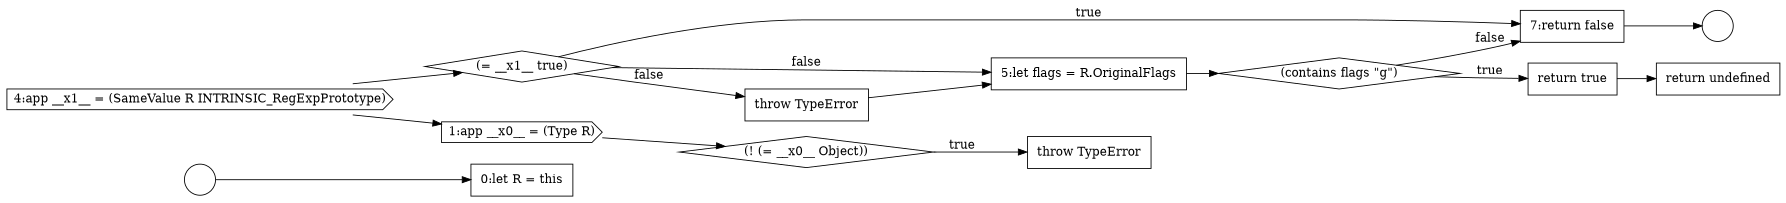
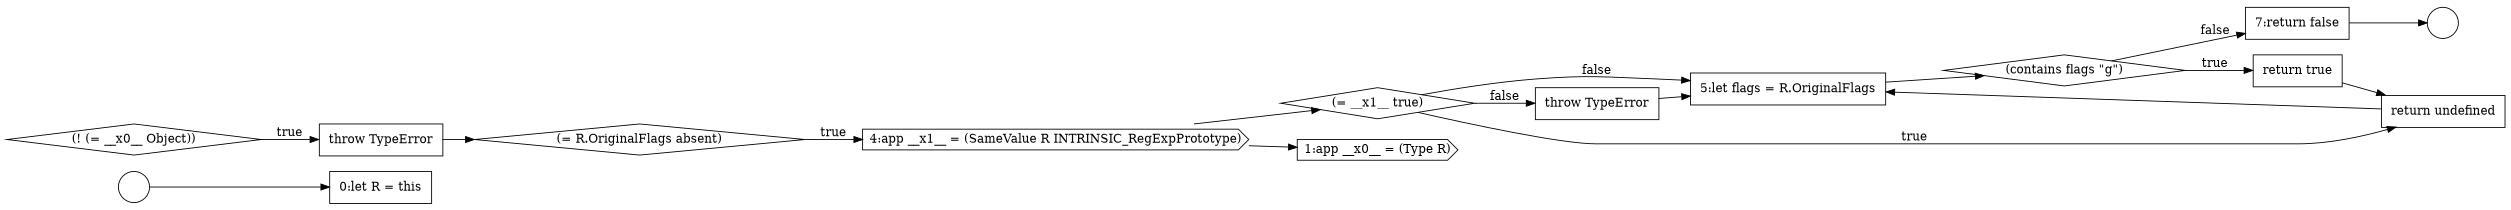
edge "(= __x1__ true)" -> "7:return false": now "(= __x1__ true)" -> "return undefined"
edge "return undefined" -> "5:let flags = R.OriginalFlags": added
node "(= R.OriginalFlags absent)": added
edge "1:app __x0__ = (Type R)" -> "(! (= __x0__ Object))": removed
